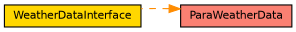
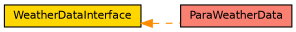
edge "WeatherDataInterface" -> "ParaWeatherData": reversed
